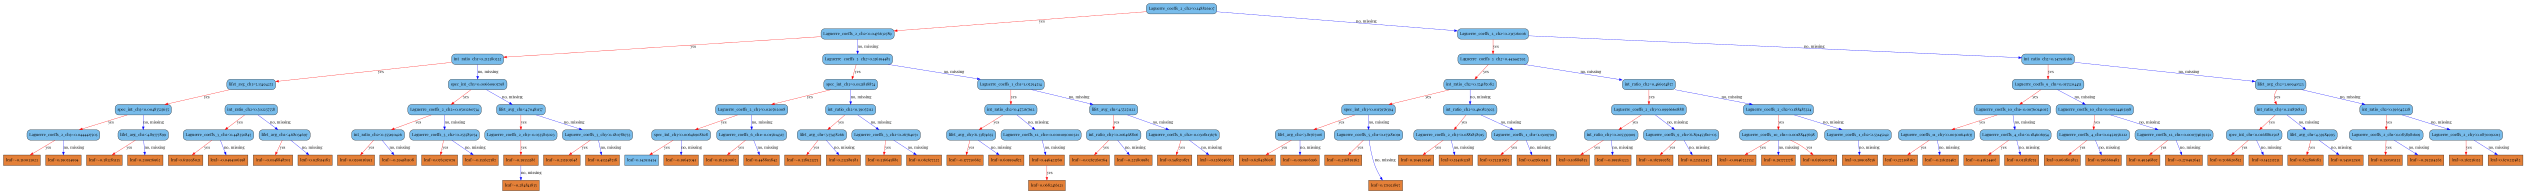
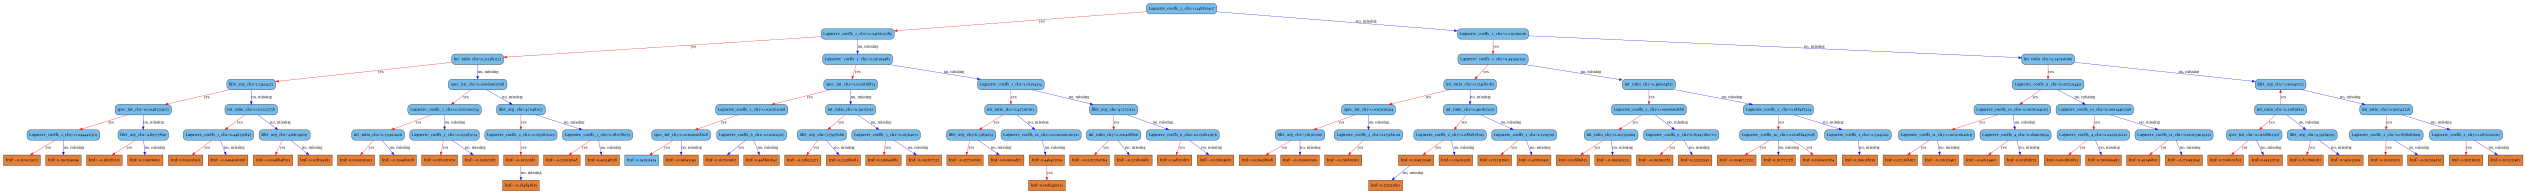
edge "lifet_avg_ch3<5.13494253" -> "int_ratio_ch2<0.502237558": added, label "no, missing"
edge "lifet_avg_ch2<3.90940523" -> "int_ratio_ch3<0.211856812": reversed
edge "Laguerre_coeffs_2_ch3<0.020562008" -> "Laguerre_coeffs_6_ch1<-0.015614327": removed, label "no, missing"
edge "Laguerre_coeffs_6_ch1<-0.015614327" -> "leaf=0.162510067": color #ff0000 -> #0000ff
edge "Laguerre_coeffs_5_ch1<0.175181091" -> "leaf=0.371921897": now "leaf=0.304929346" -> "leaf=0.371921897"
